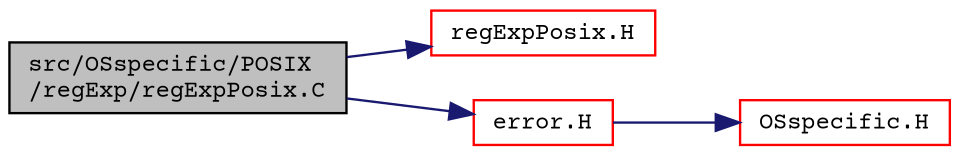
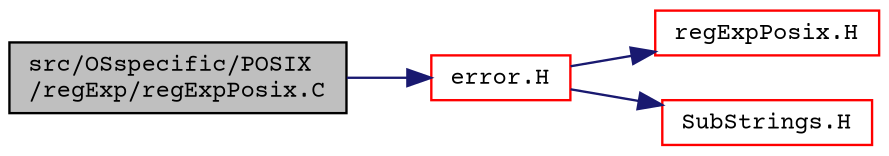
edge "src/OSspecific/POSIX /regExp/regExpPosix.C" -> "regExpPosix.H": now "error.H" -> "regExpPosix.H"
node "OSspecific.H": label "OSspecific.H" -> "SubStrings.H"
